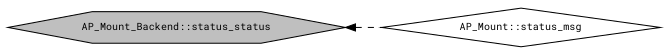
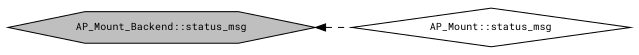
node "AP_Mount_Backend::status_status": label "AP_Mount_Backend::status_status" -> "AP_Mount_Backend::status_msg"
